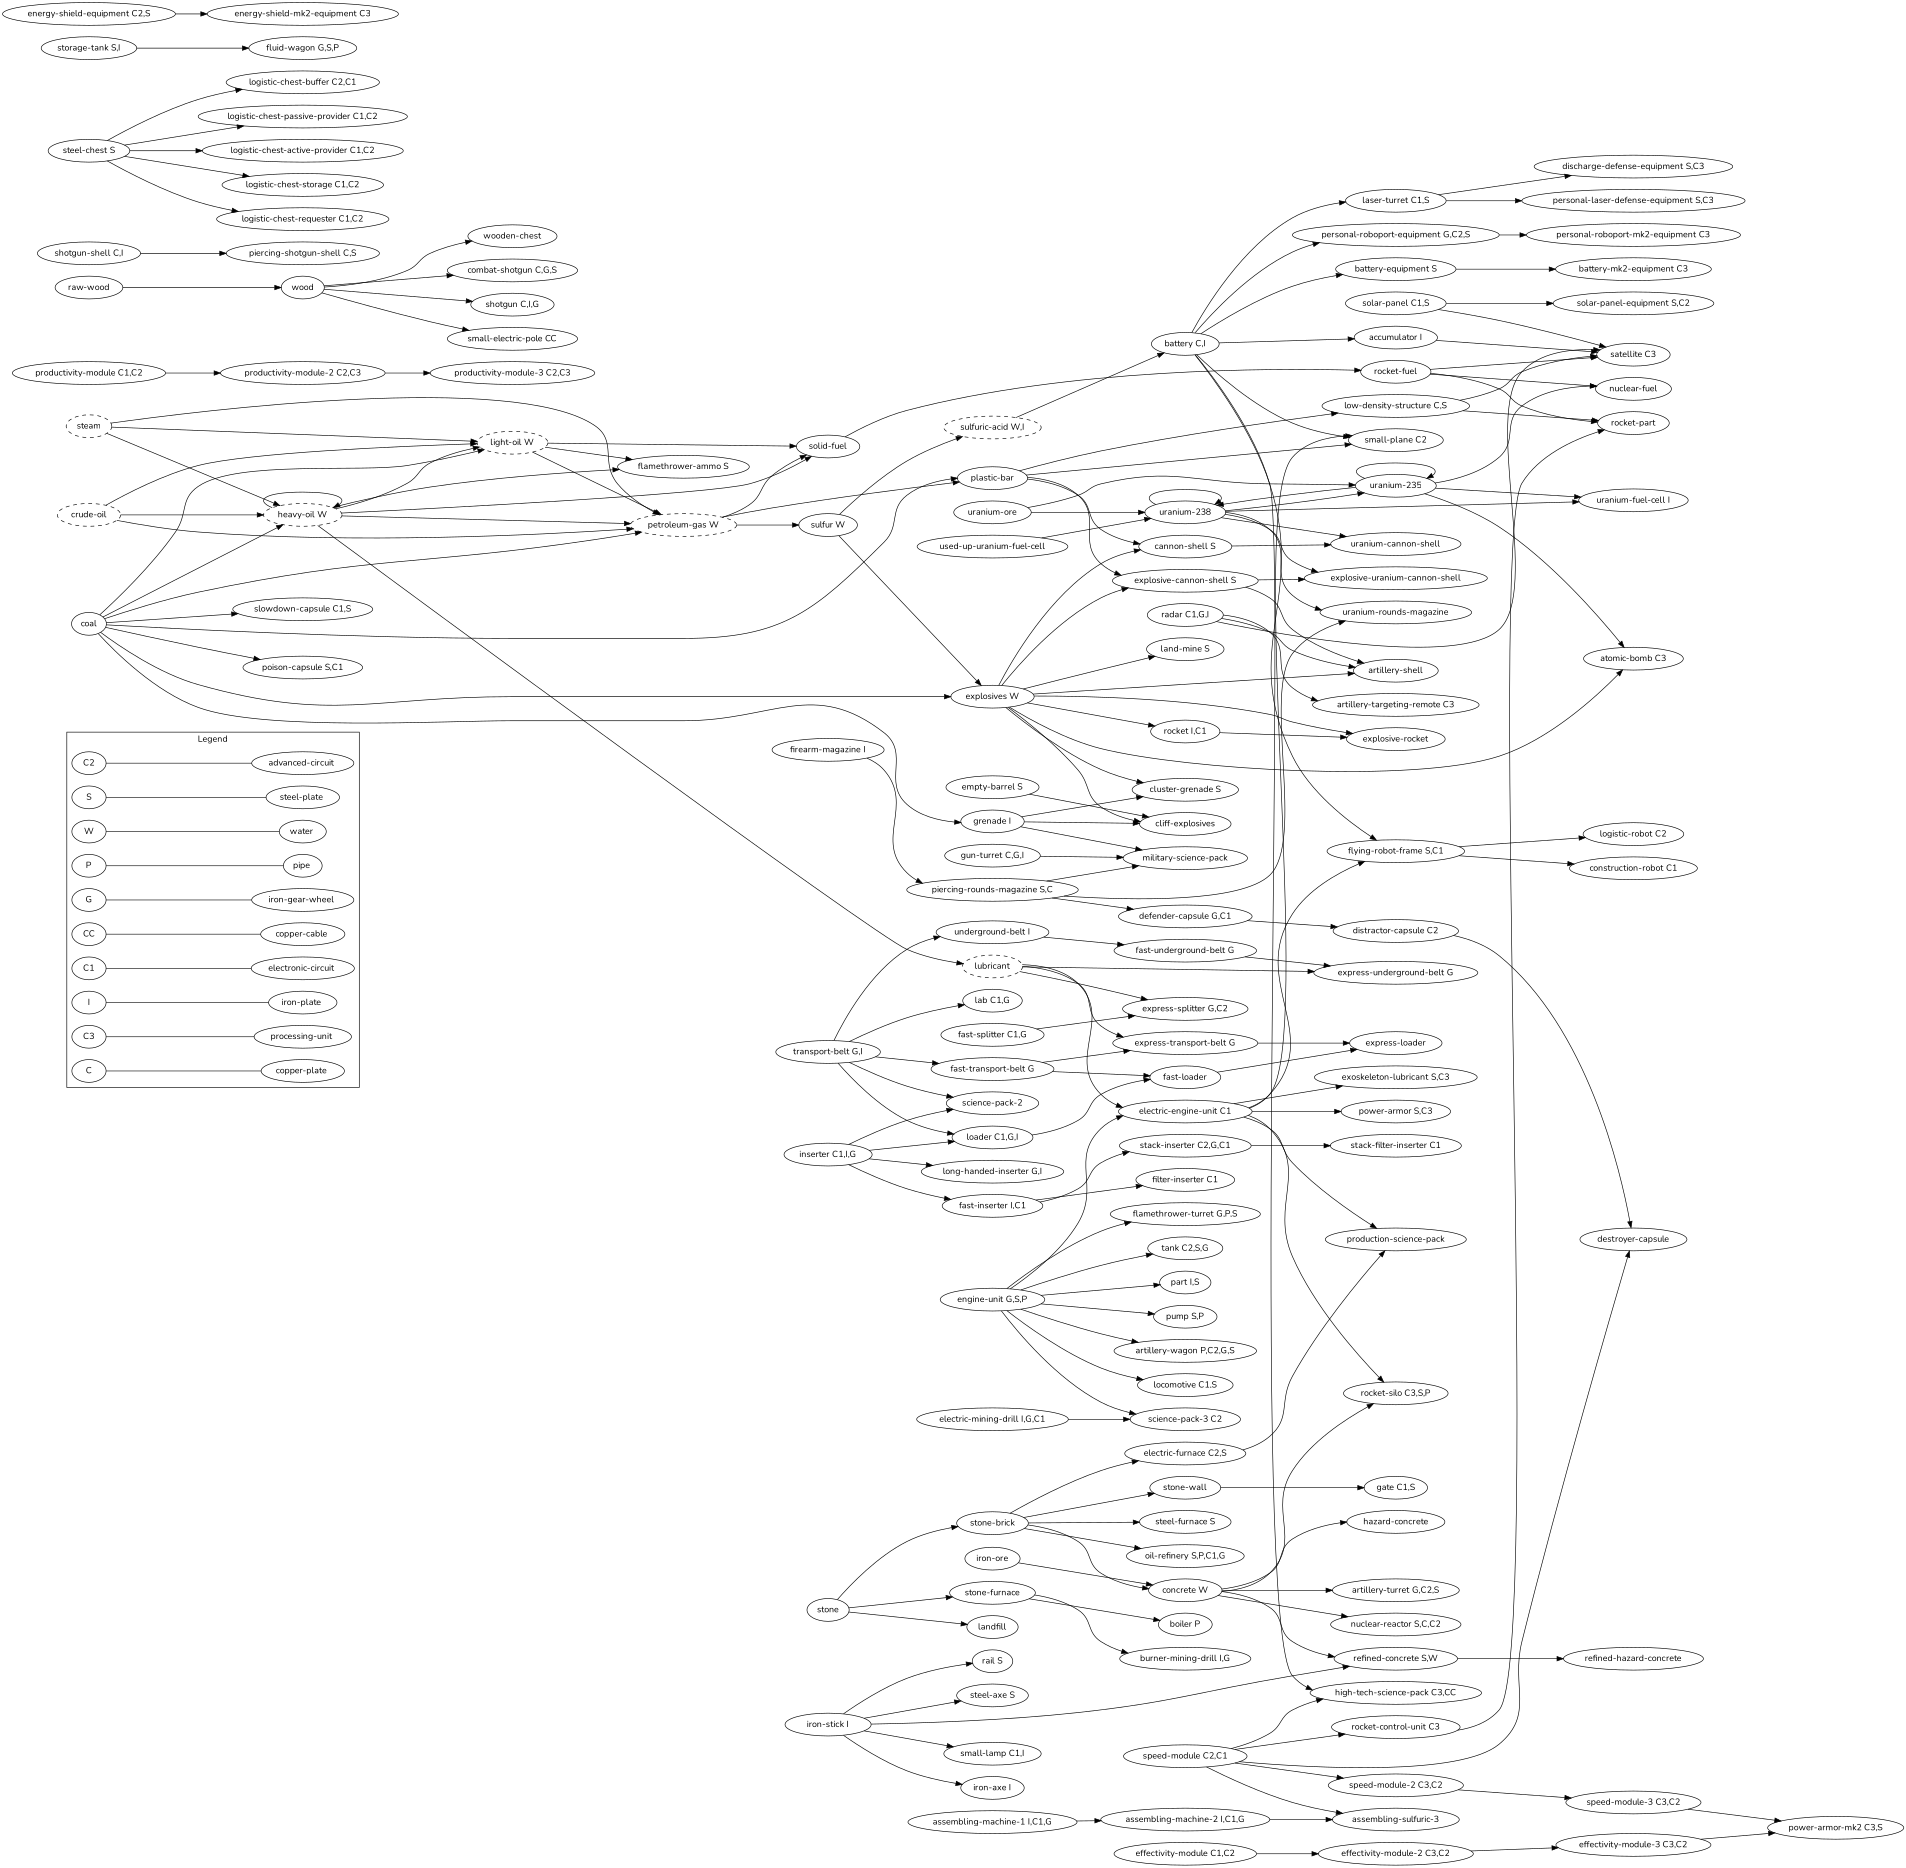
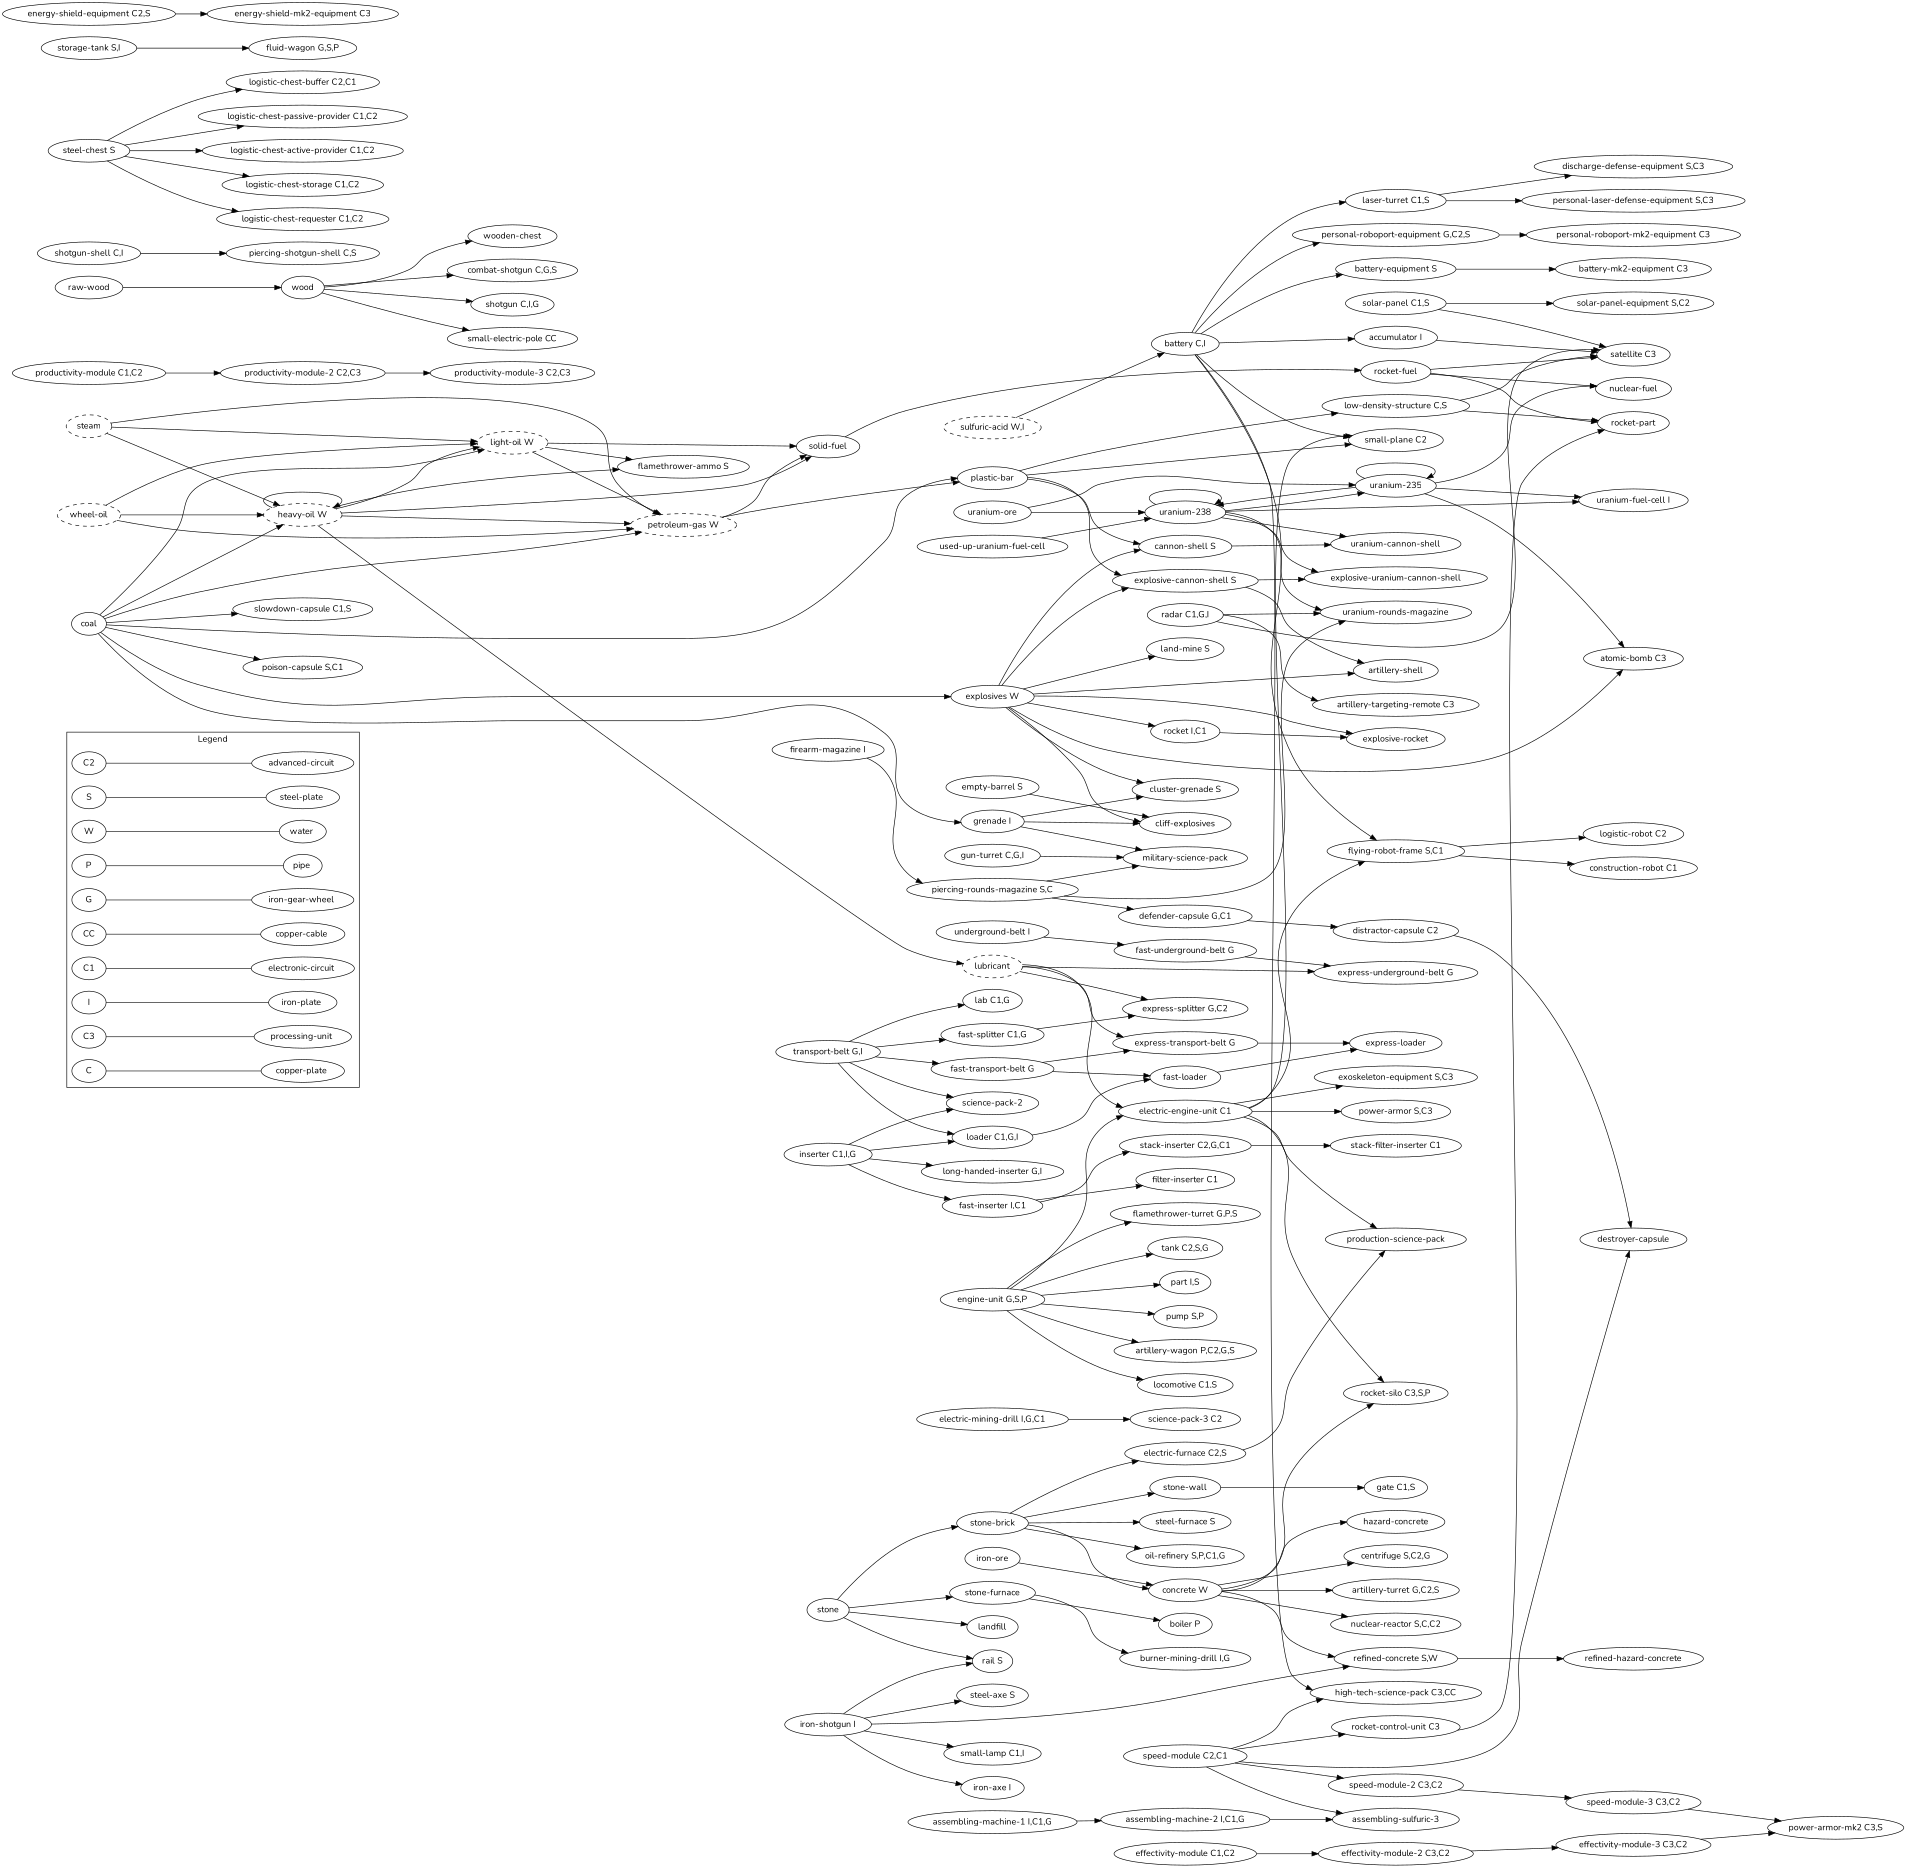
node "crude-oil": label "crude-oil" -> "wheel-oil"
node "sulfur W": removed
edge "radar C1,G,I" -> "artillery-shell": now "radar C1,G,I" -> "uranium-rounds-magazine"
edge "transport-belt G,I" -> "underground-belt I": now "transport-belt G,I" -> "fast-splitter C1,G"
node "exoskeleton-lubricant S,C3": label "exoskeleton-lubricant S,C3" -> "exoskeleton-equipment S,C3"
edge "engine-unit G,S,P" -> "science-pack-3 C2": removed
node "centrifuge S,C2,G": added
edge "stone" -> "rail S": added
node "iron-stick I": label "iron-stick I" -> "iron-shotgun I"
